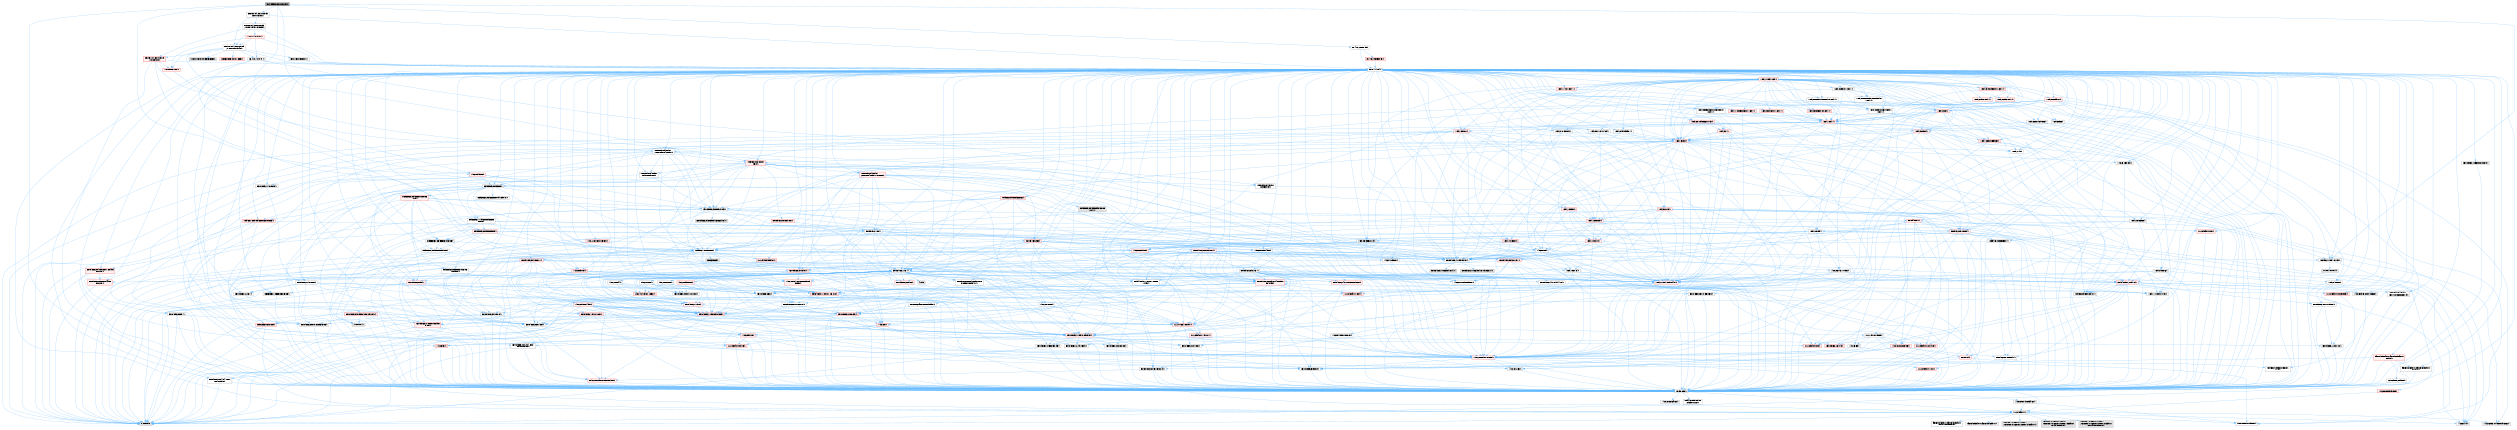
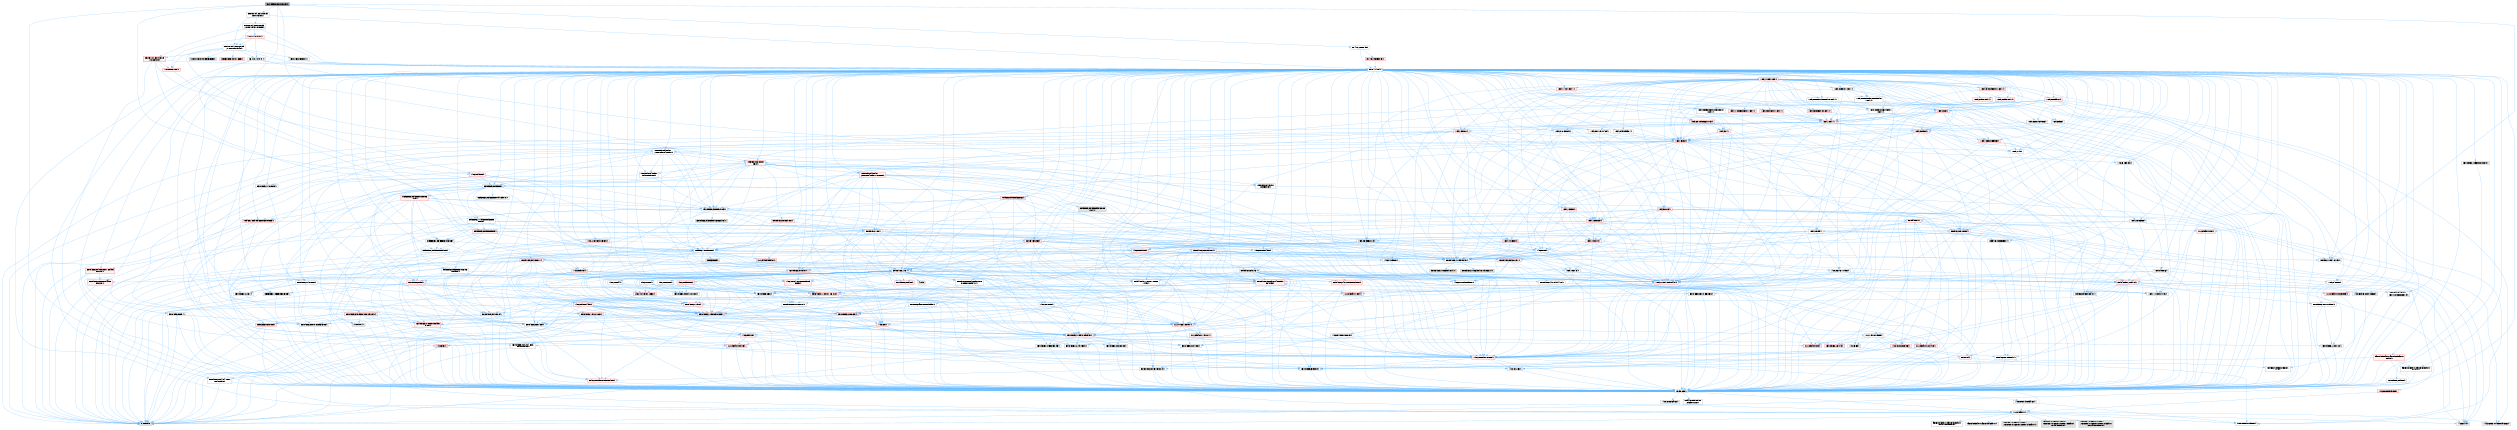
node "UnrealNames.inl": removed
node "HAL/PlatformMisc.h": removed
